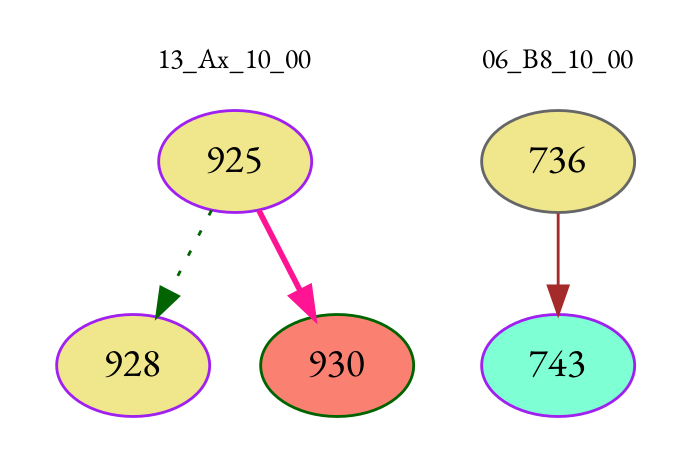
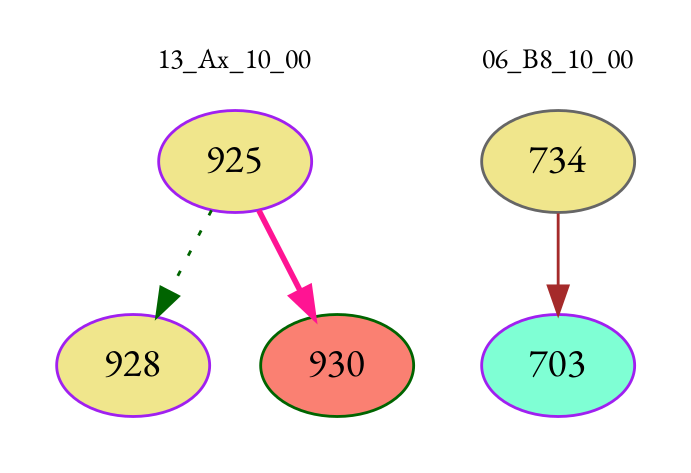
node "736": label "736" -> "734"
node "743": label "743" -> "703"
